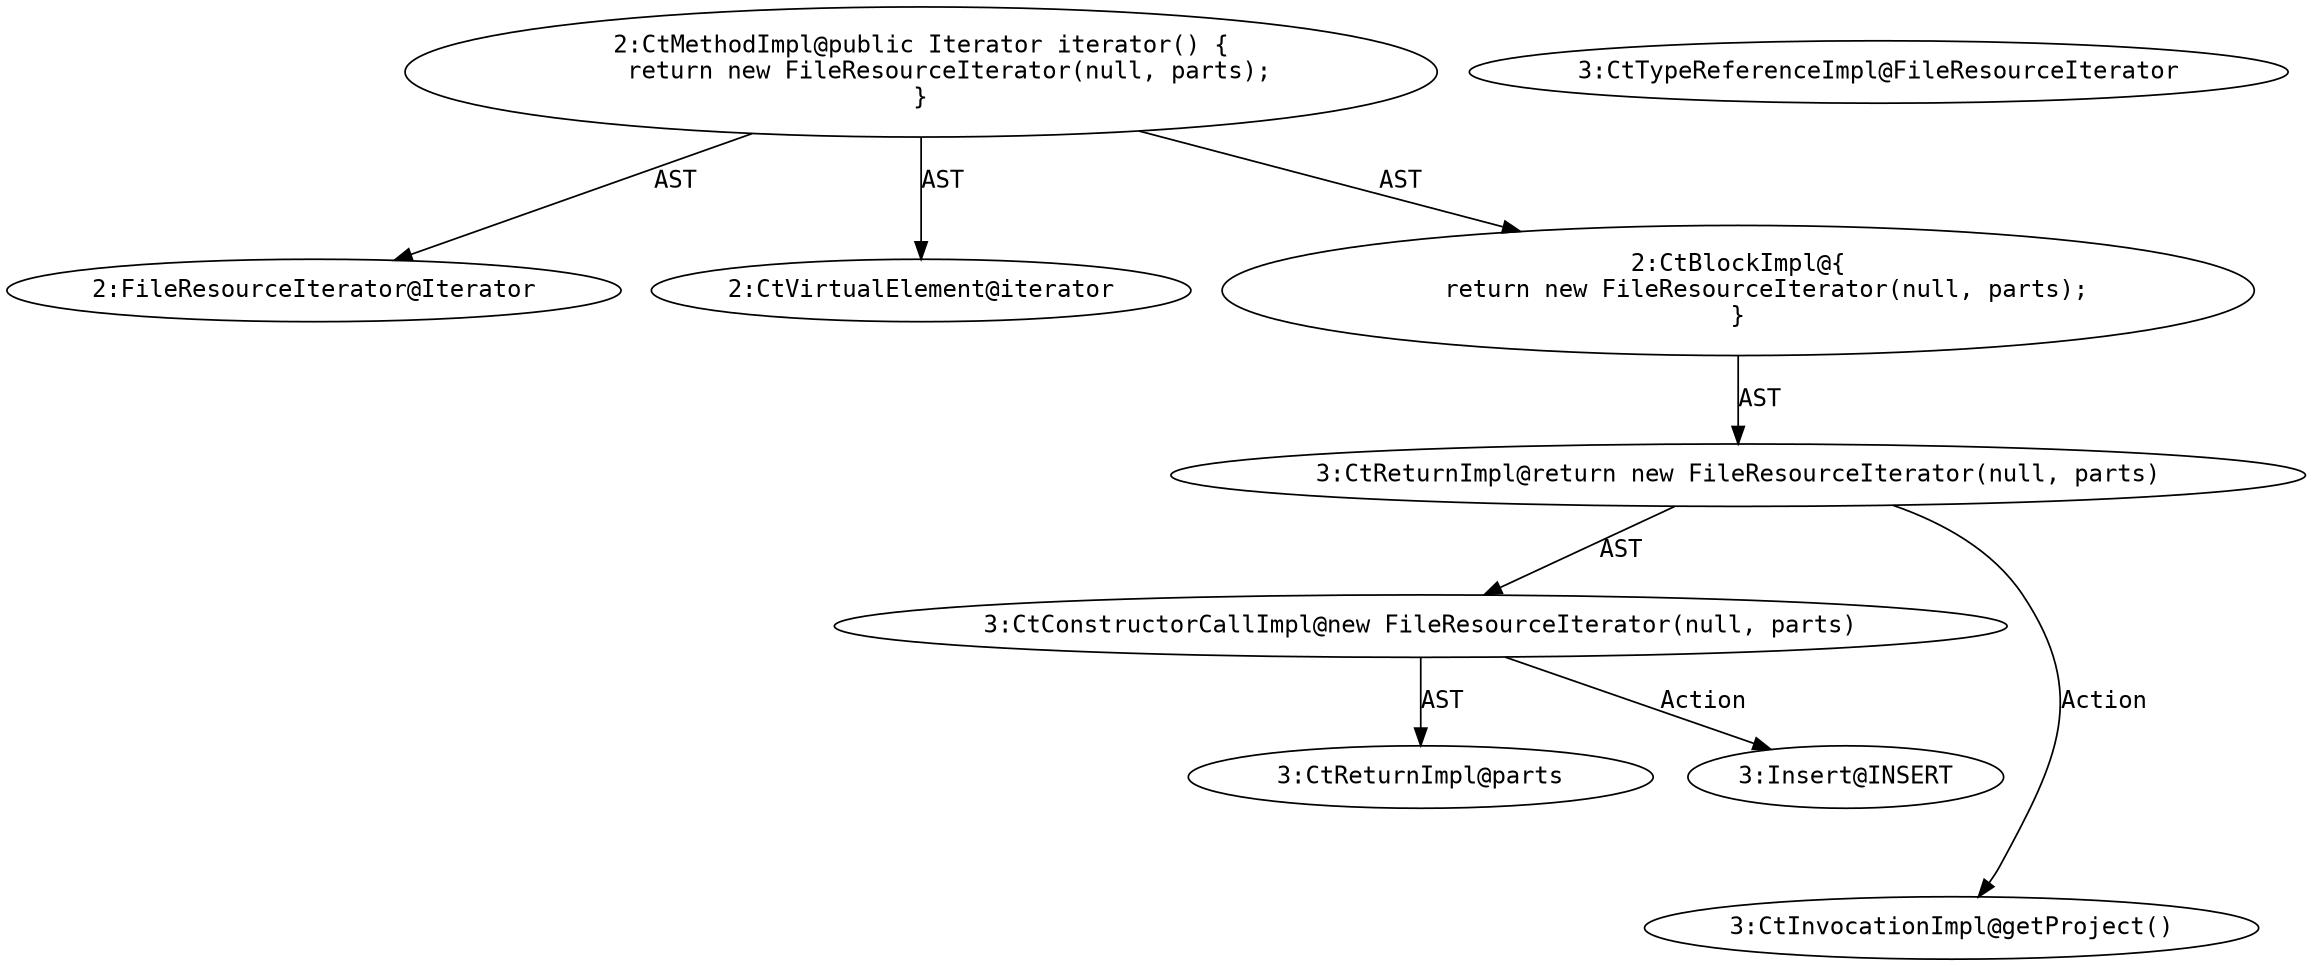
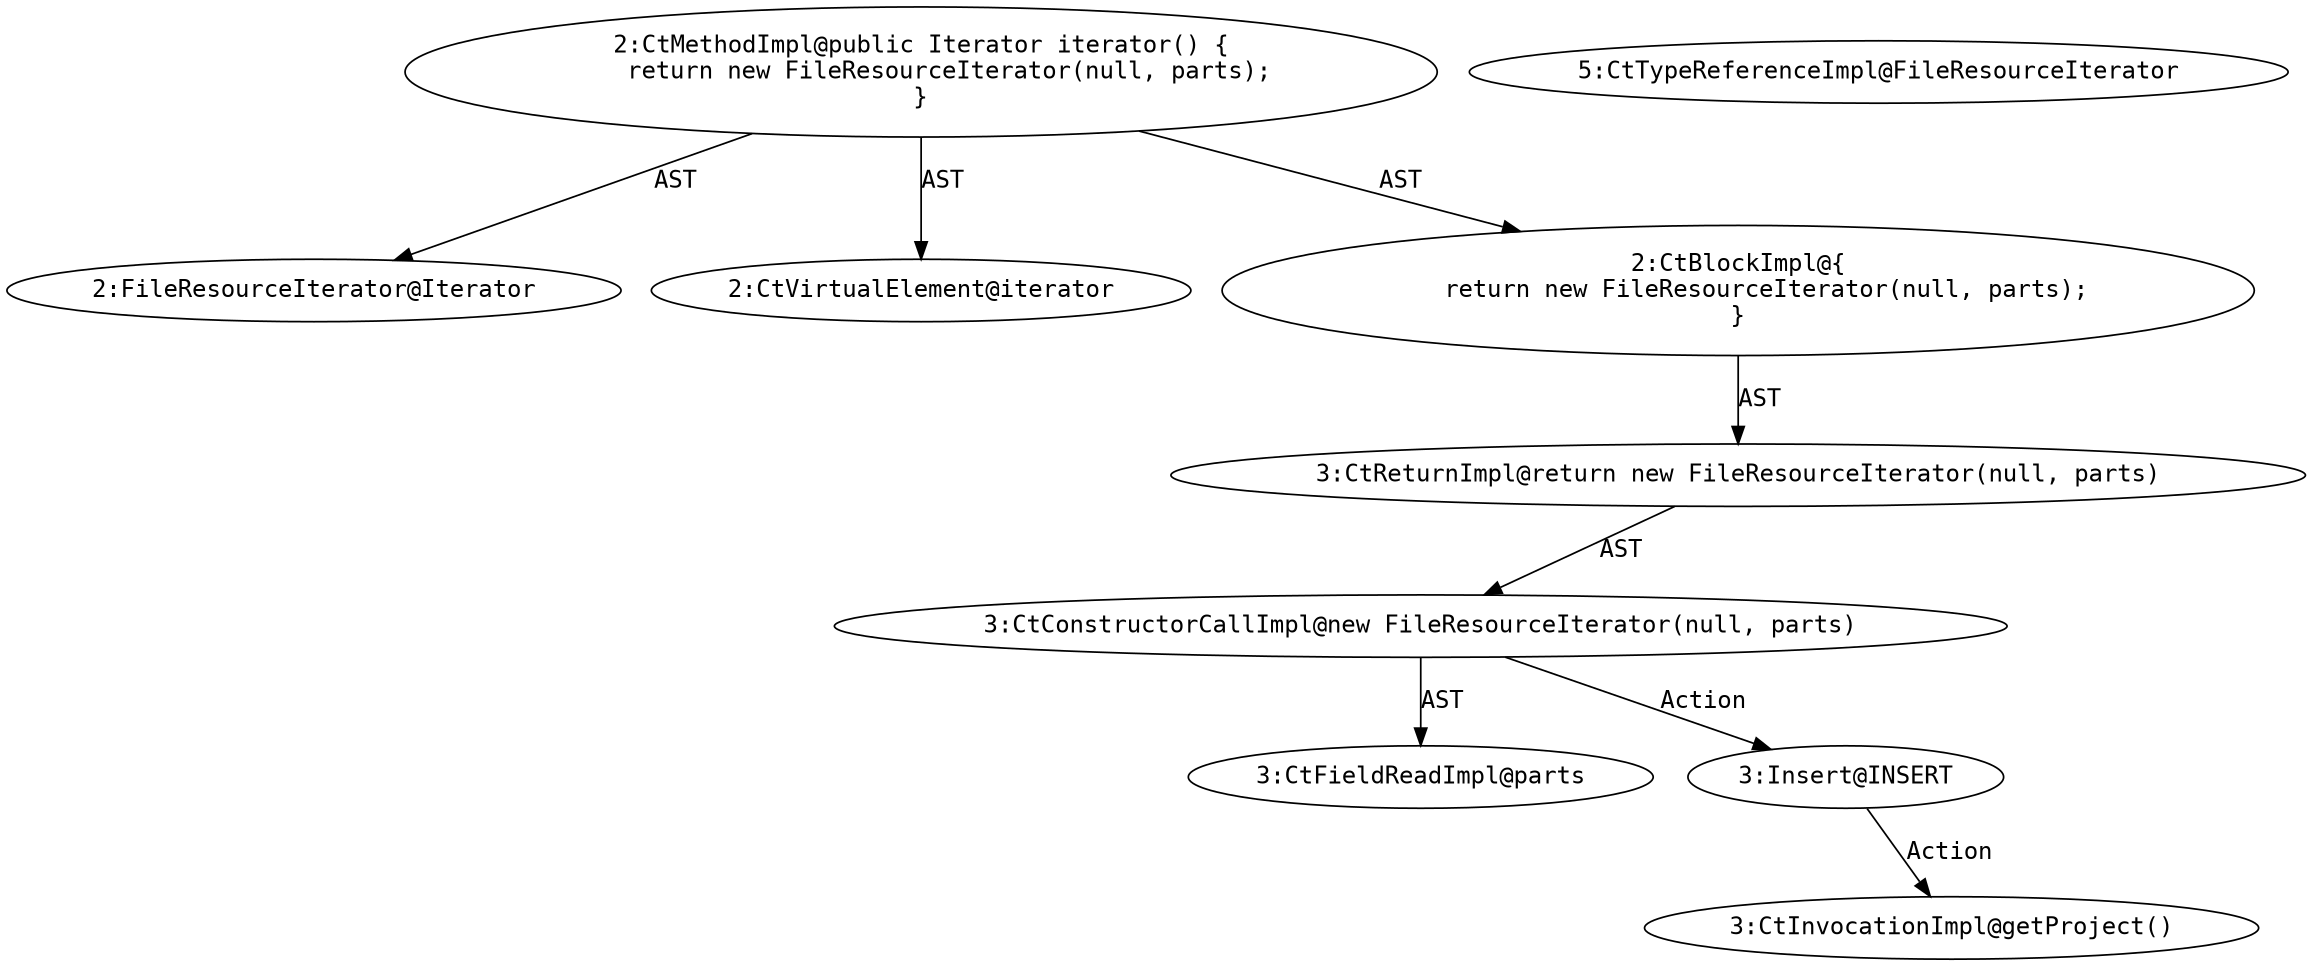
node "3:CtTypeReferenceImpl@FileResourceIterator": label "3:CtTypeReferenceImpl@FileResourceIterator" -> "5:CtTypeReferenceImpl@FileResourceIterator"
edge "3:CtReturnImpl@return new FileResourceIterator(null, parts)" -> "3:CtInvocationImpl@getProject()": now "3:Insert@INSERT" -> "3:CtInvocationImpl@getProject()"
node "3:CtReturnImpl@parts": label "3:CtReturnImpl@parts" -> "3:CtFieldReadImpl@parts"
